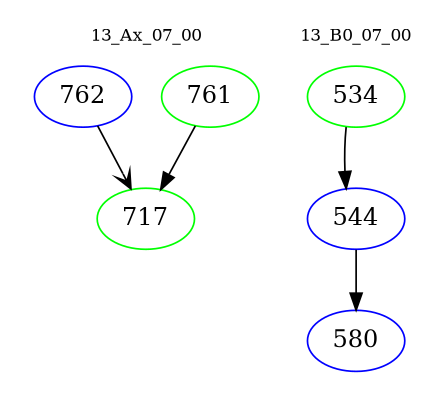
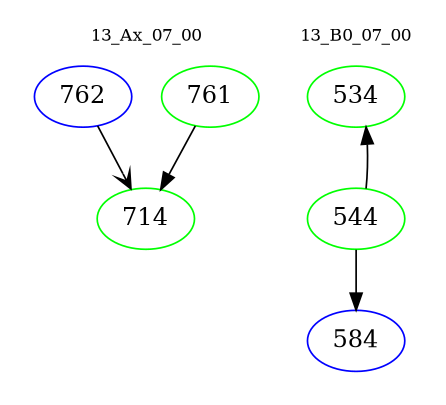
edge "534" -> "544": reversed
node "717": label "717" -> "714"
node "544": color blue -> green
node "580": label "580" -> "584"
